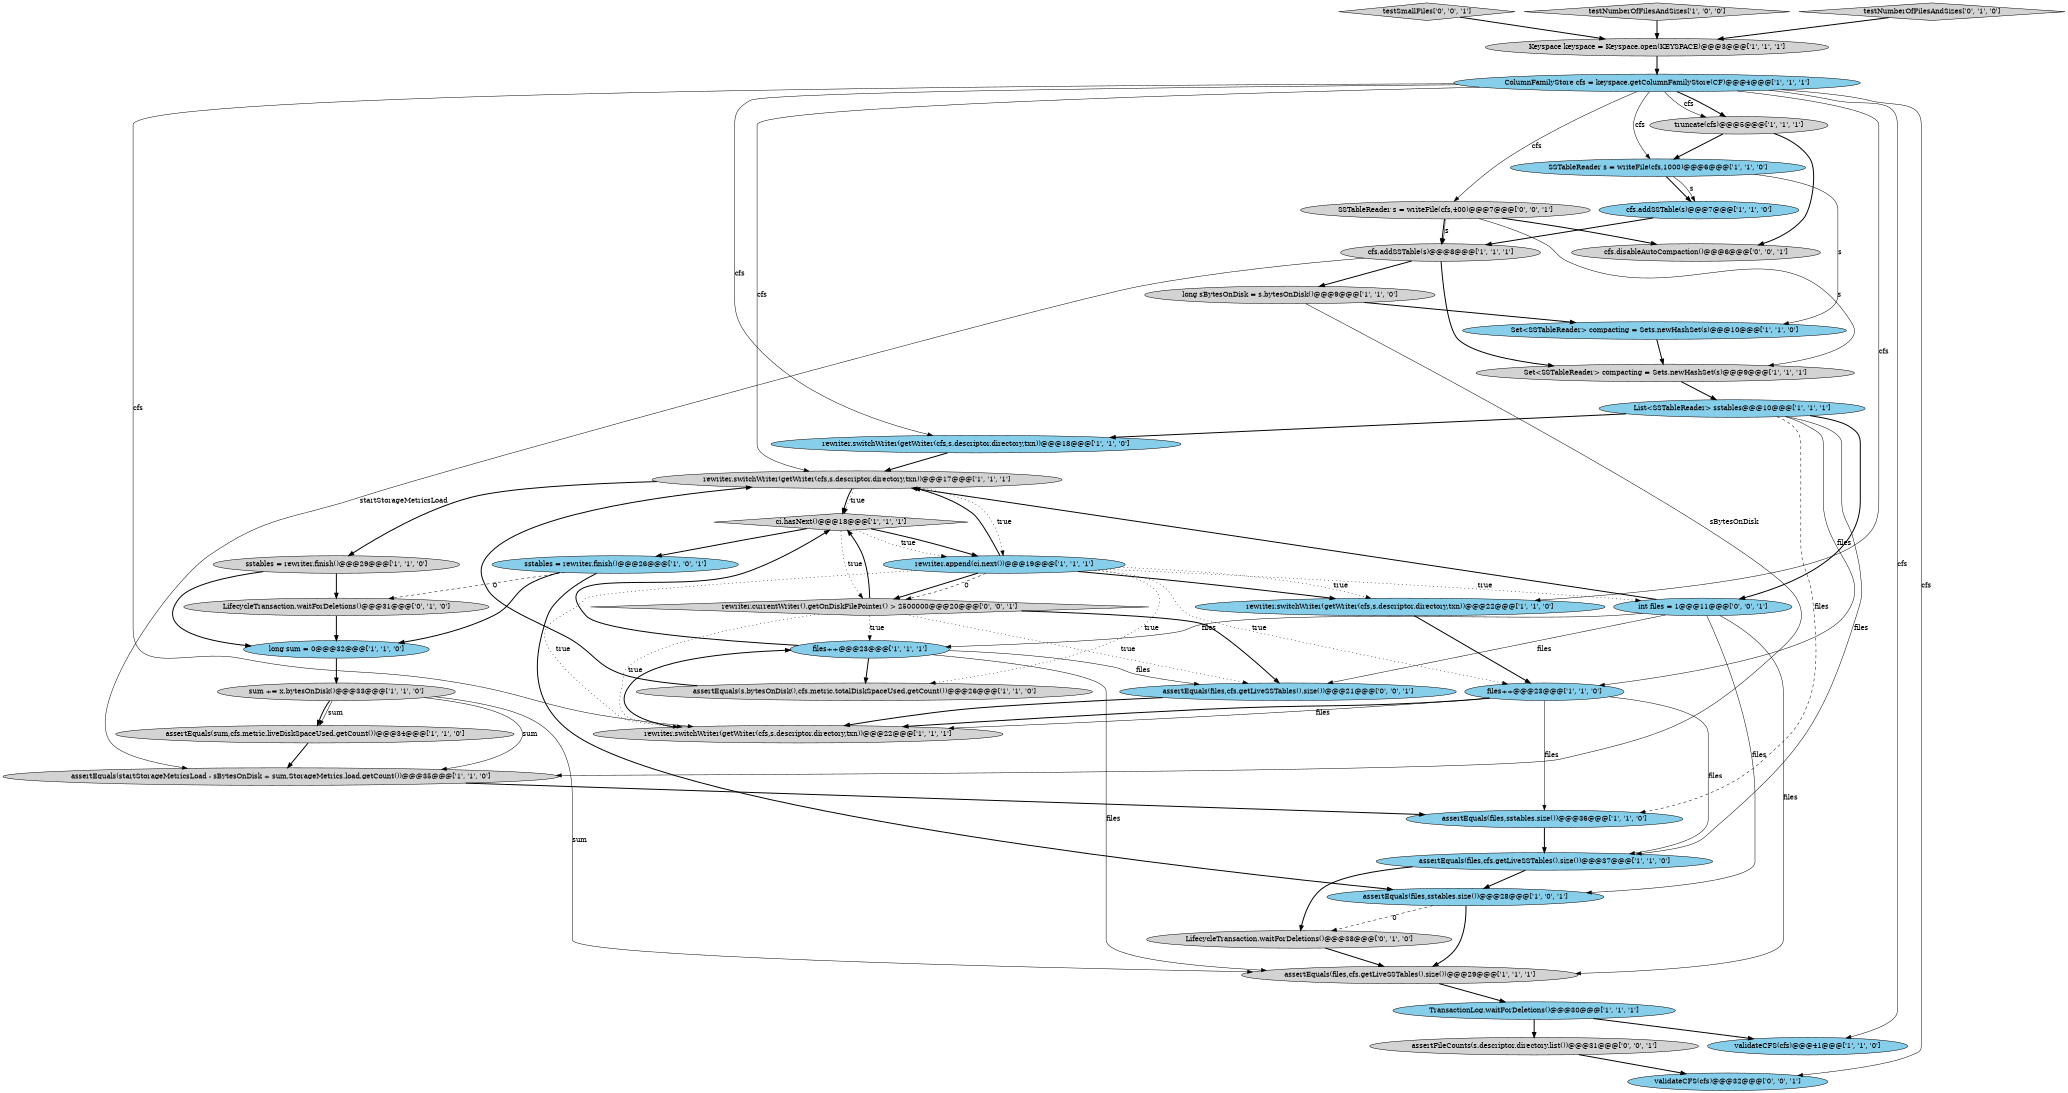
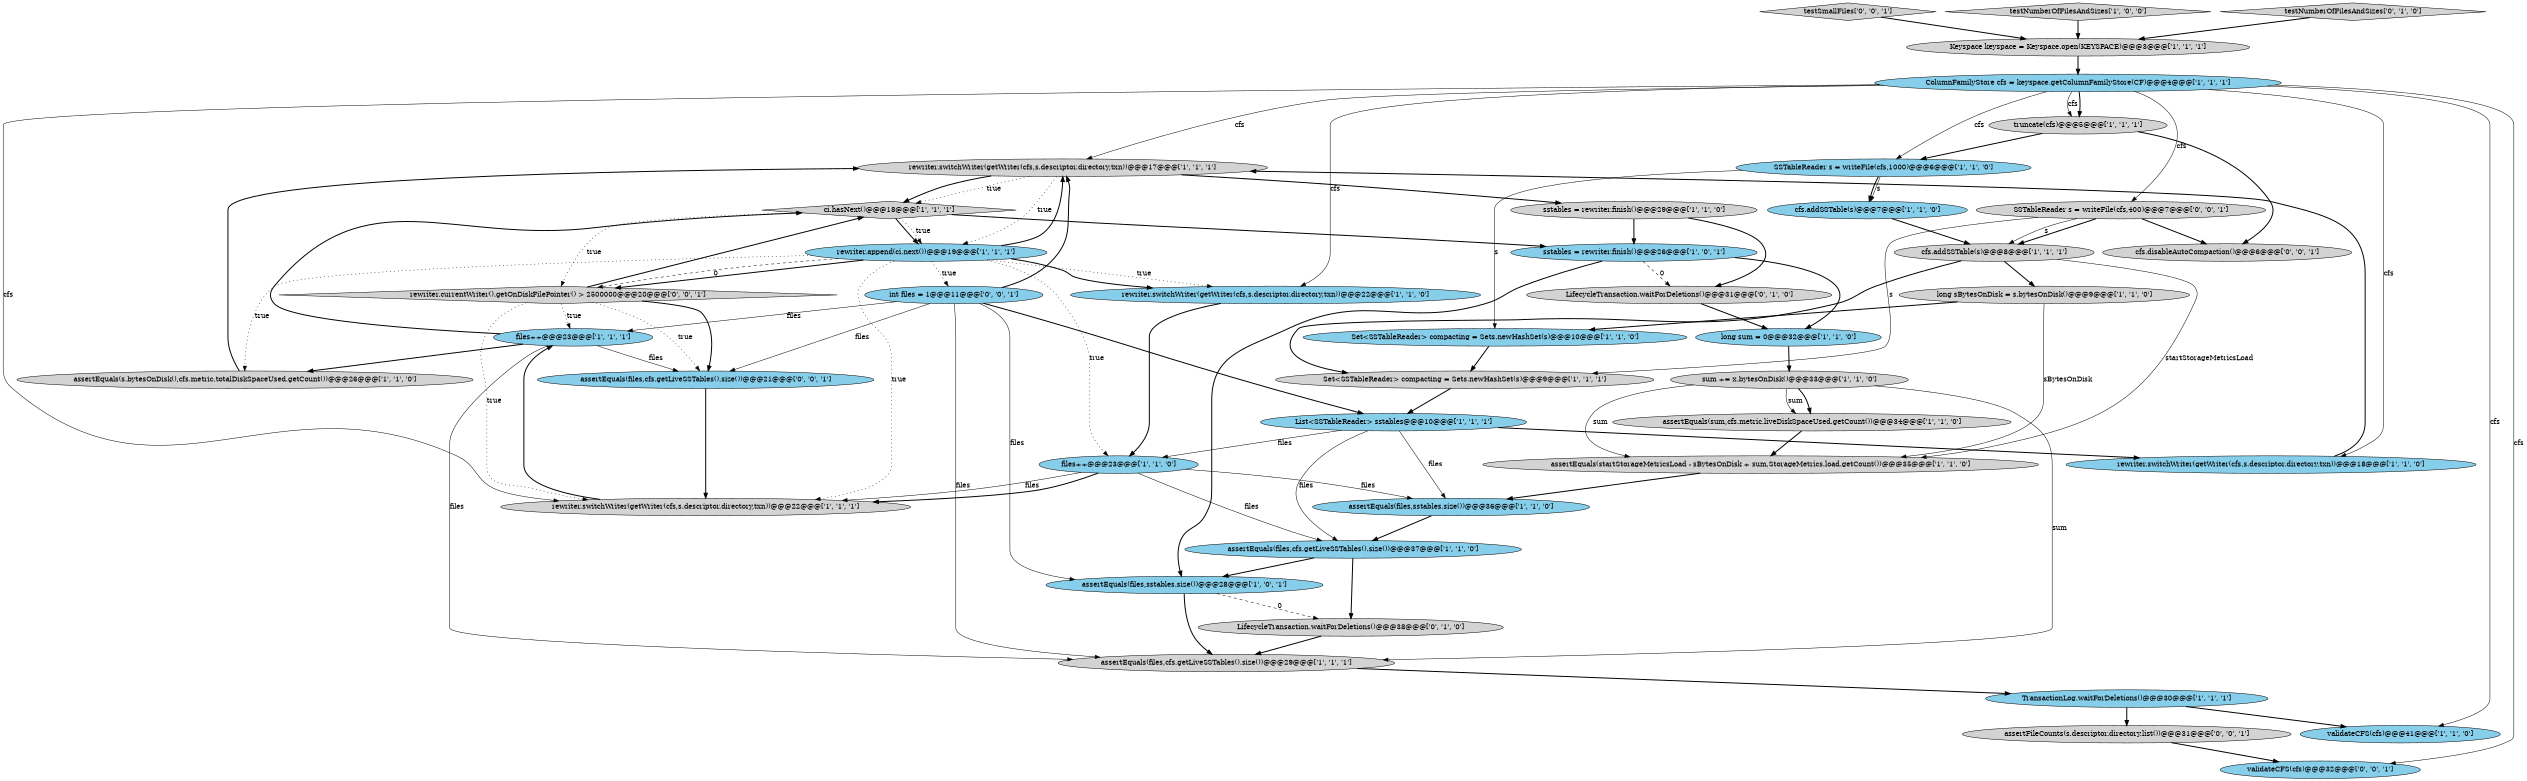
edge "List<SSTableReader> sstables@@@10@@@['1', '1', '1']" -> "int files = 1@@@11@@@['0', '0', '1']": reversed
edge "sstables = rewriter.finish()@@@29@@@['1', '1', '0']" -> "long sum = 0@@@32@@@['1', '1', '0']": now "sstables = rewriter.finish()@@@29@@@['1', '1', '0']" -> "sstables = rewriter.finish()@@@26@@@['1', '0', '1']"
edge "List<SSTableReader> sstables@@@10@@@['1', '1', '1']" -> "assertEquals(files,sstables.size())@@@36@@@['1', '1', '0']": style dashed -> solid
